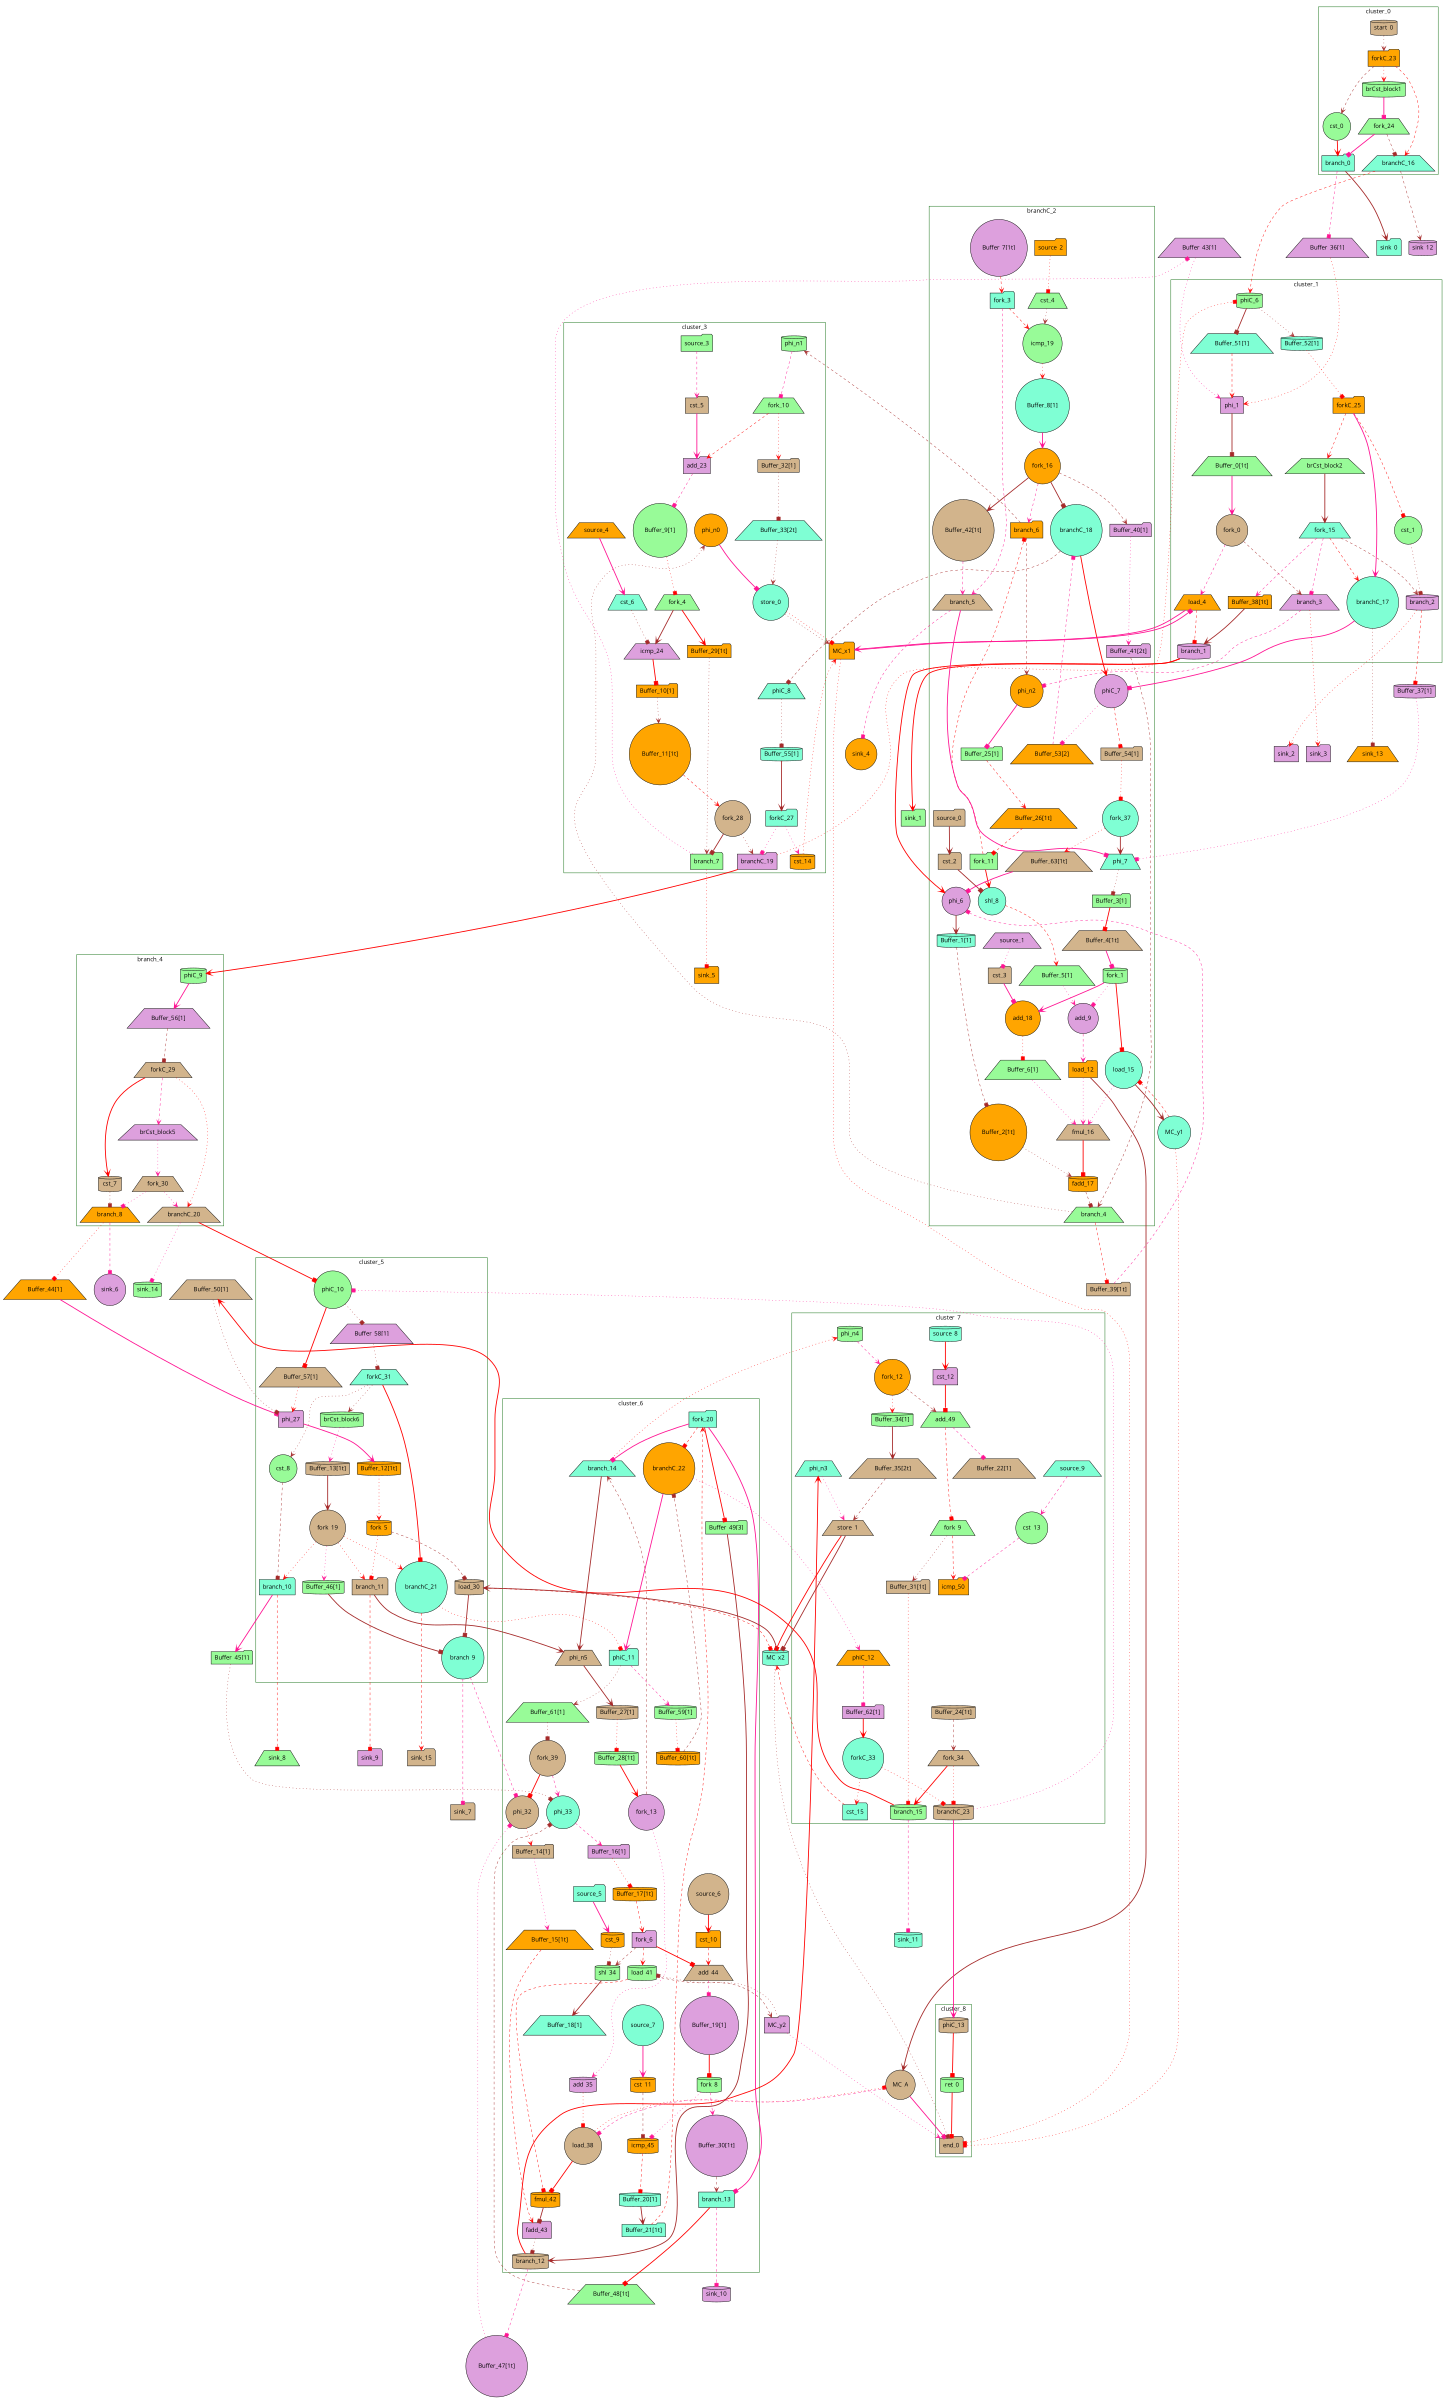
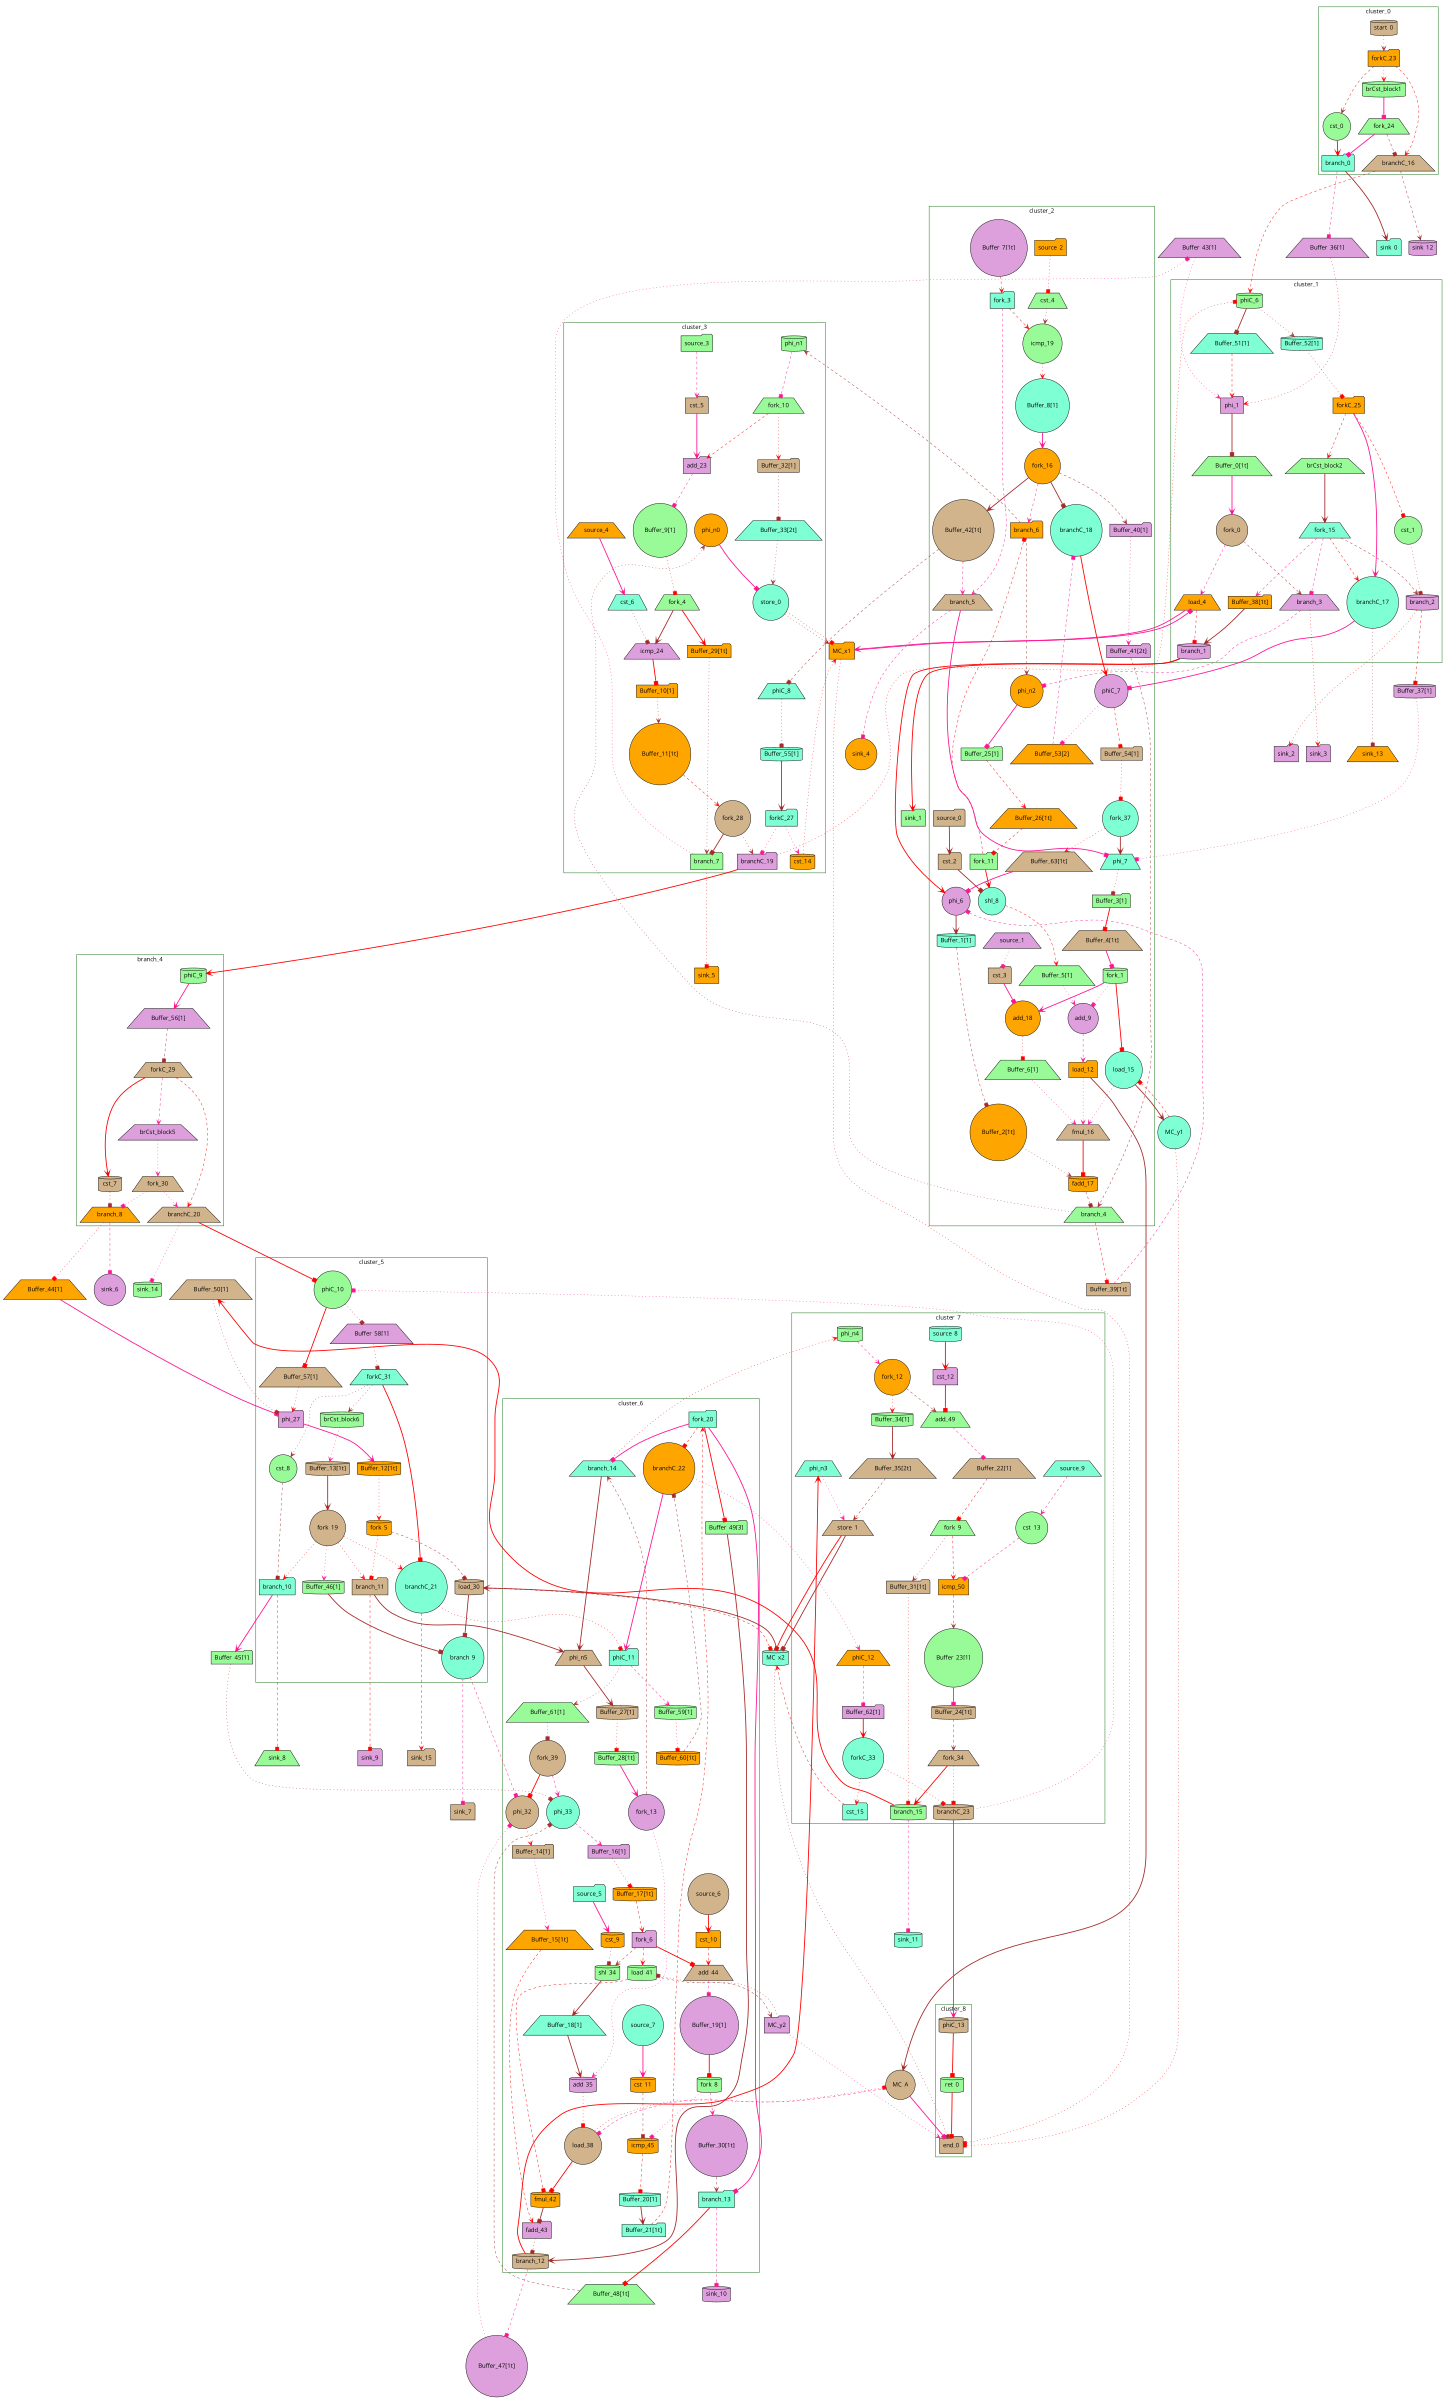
node "branchC_16": fillcolor aquamarine -> tan
cluster "branchC_2": label "branchC_2" -> "cluster_2"
edge "branchC_18" -> "phiC_8": now "Buffer_42[1t]" -> "phiC_8"
edge "forkC_29" -> "branchC_20": style dotted -> dashed
edge "add_49" -> "fork_9": now "Buffer_22[1]" -> "fork_9"
node "Buffer_23[1]": added
edge "Buffer_28[1t]" -> "fork_13": color red -> deeppink
edge "Buffer_18[1]" -> "add_35": added
